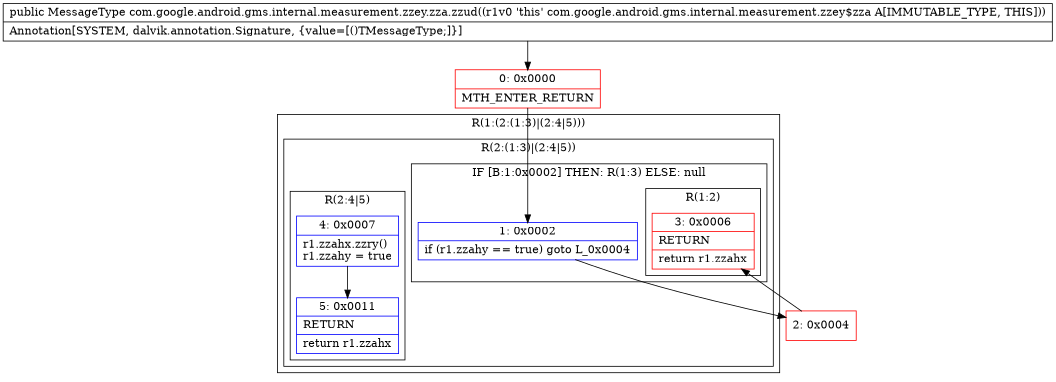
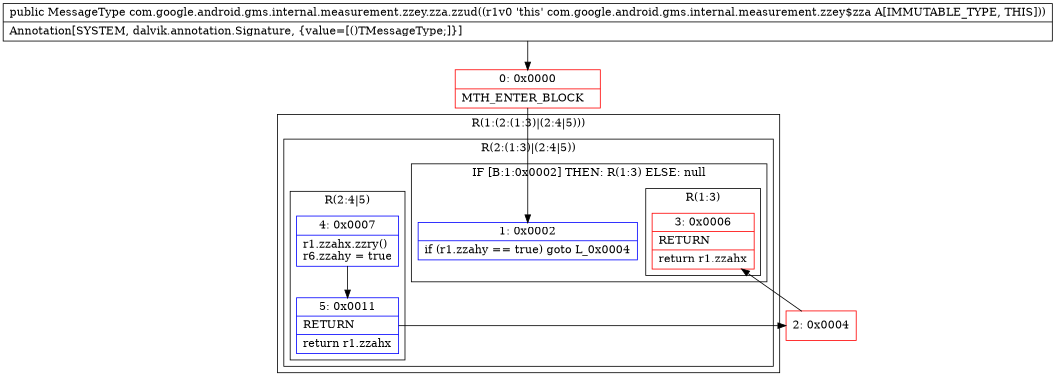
node "0: 0x0000": text "MTH_ENTER_RETURN" -> "MTH_ENTER_BLOCK"
cluster "R(1:2)": label "R(1:2)" -> "R(1:3)"
node "4: 0x0007": text "r1.zzahy = true" -> "r6.zzahy = true"
edge "1: 0x0002" -> "2: 0x0004": now "5: 0x0011" -> "2: 0x0004"
